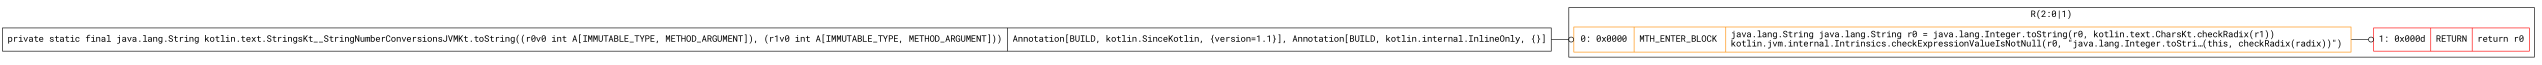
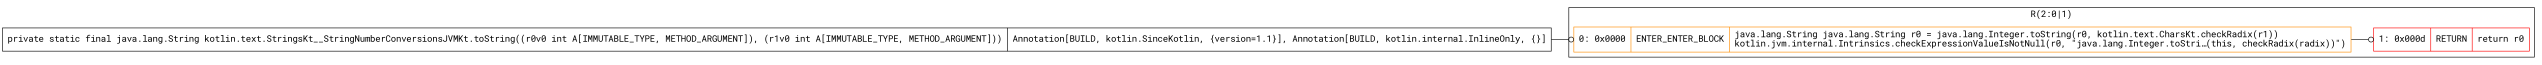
node "0: 0x0000": text "MTH_ENTER_BLOCK" -> "ENTER_ENTER_BLOCK"
